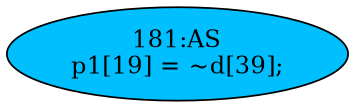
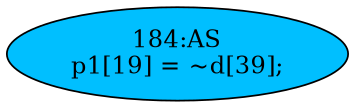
node "181:AS p1[19] = ~d[39];": label "181:AS p1[19] = ~d[39];" -> "184:AS p1[19] = ~d[39];"
